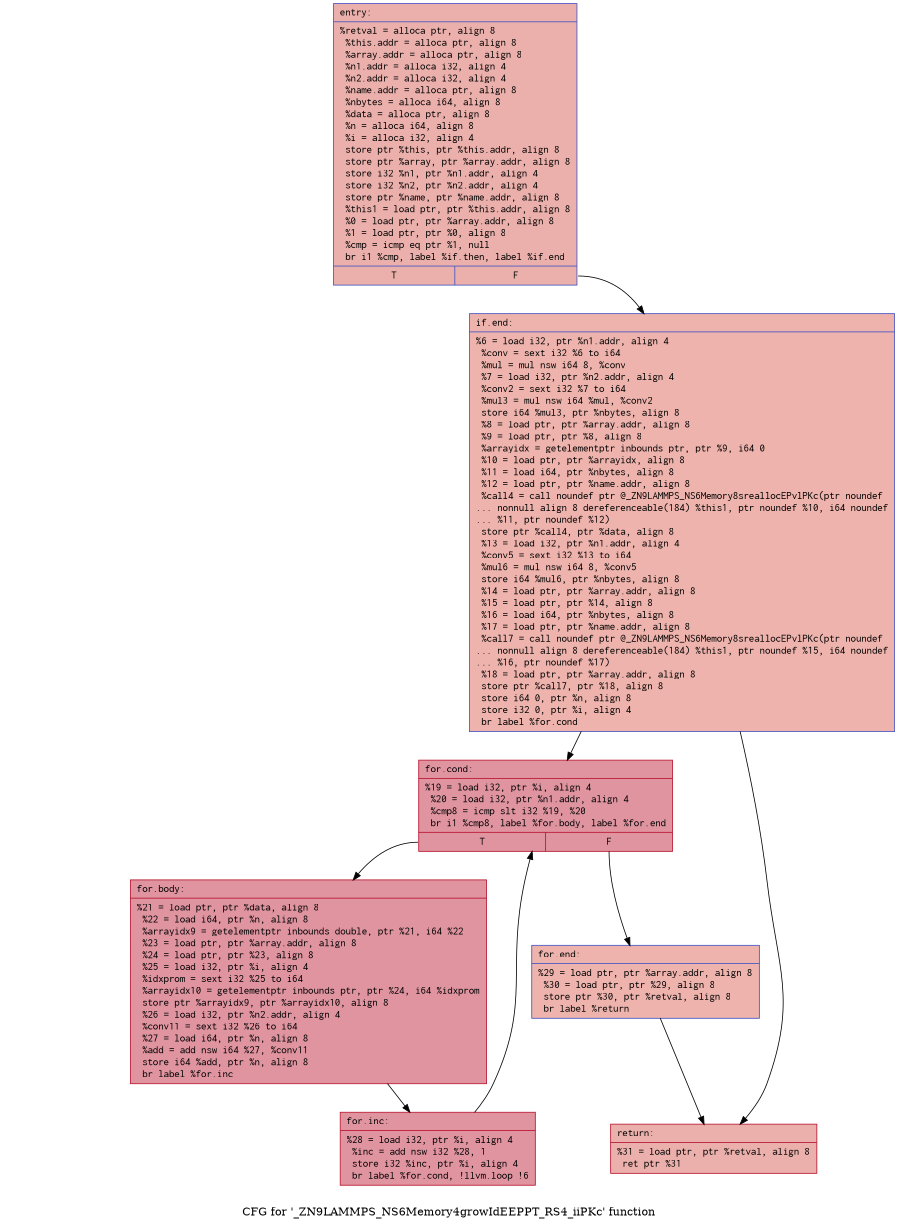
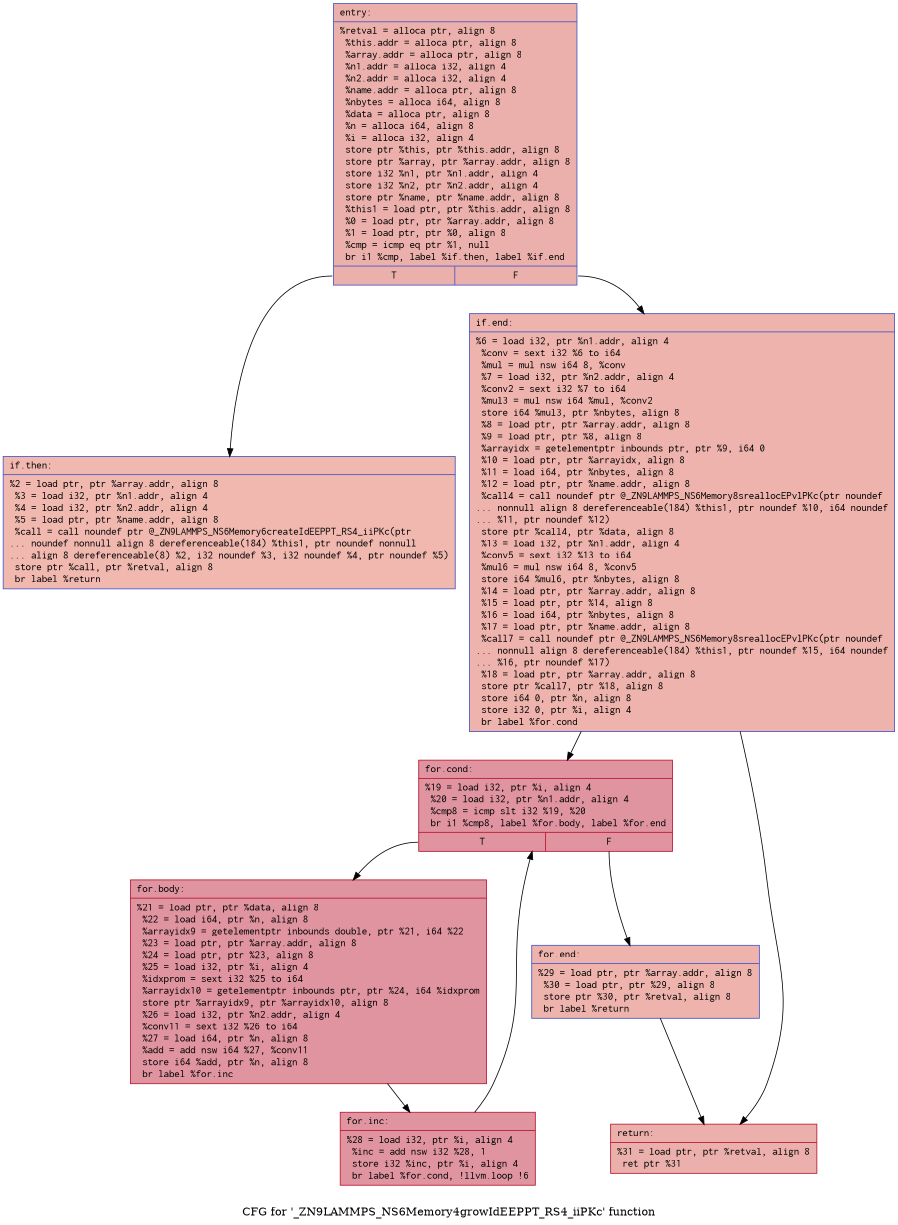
node "if.then:": added
